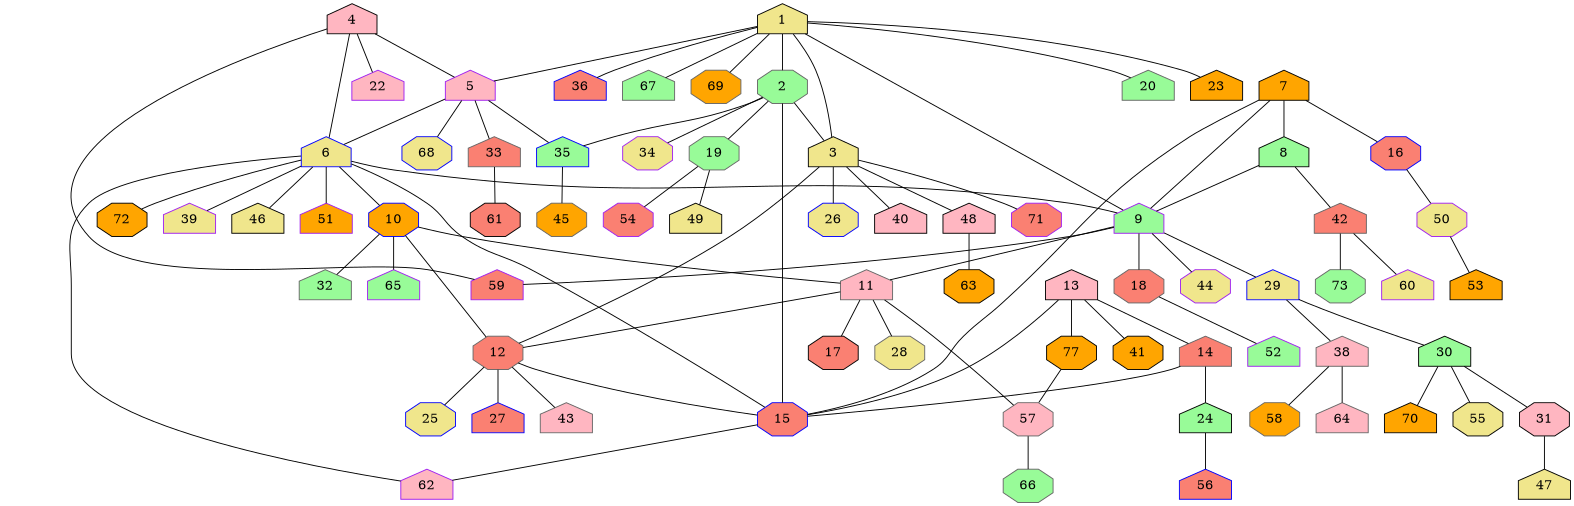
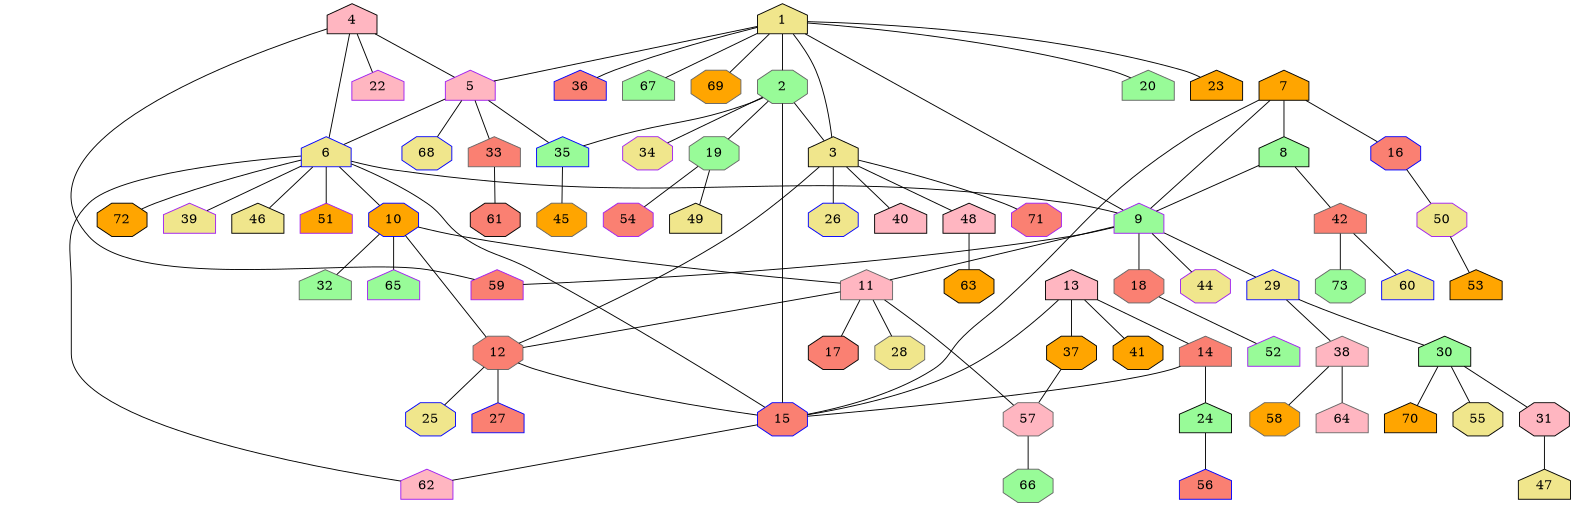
node "60": color purple -> blue
node "77": label "77" -> "37"
node "43": removed
